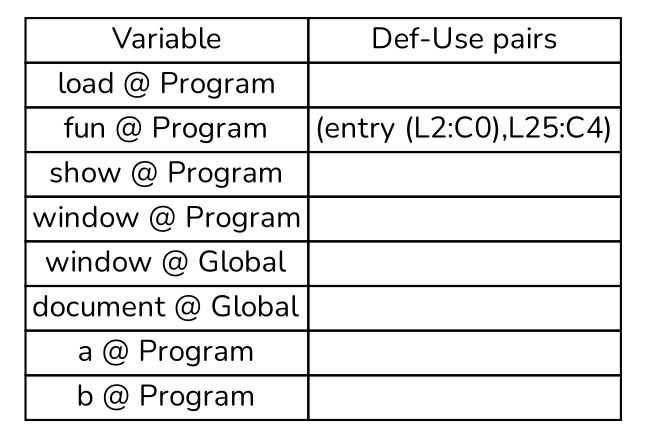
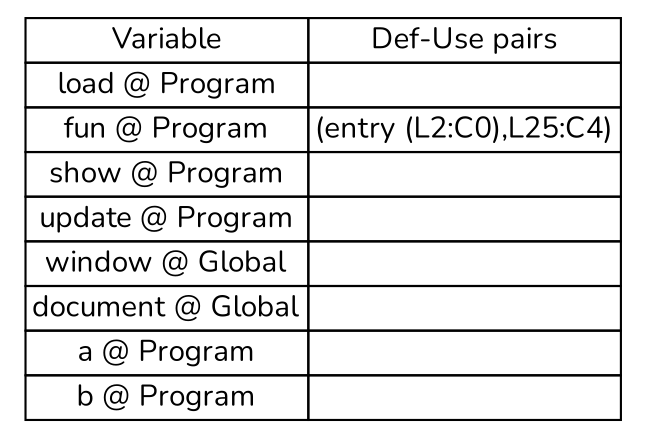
node "Variable": text "window @ Program" -> "update @ Program"
